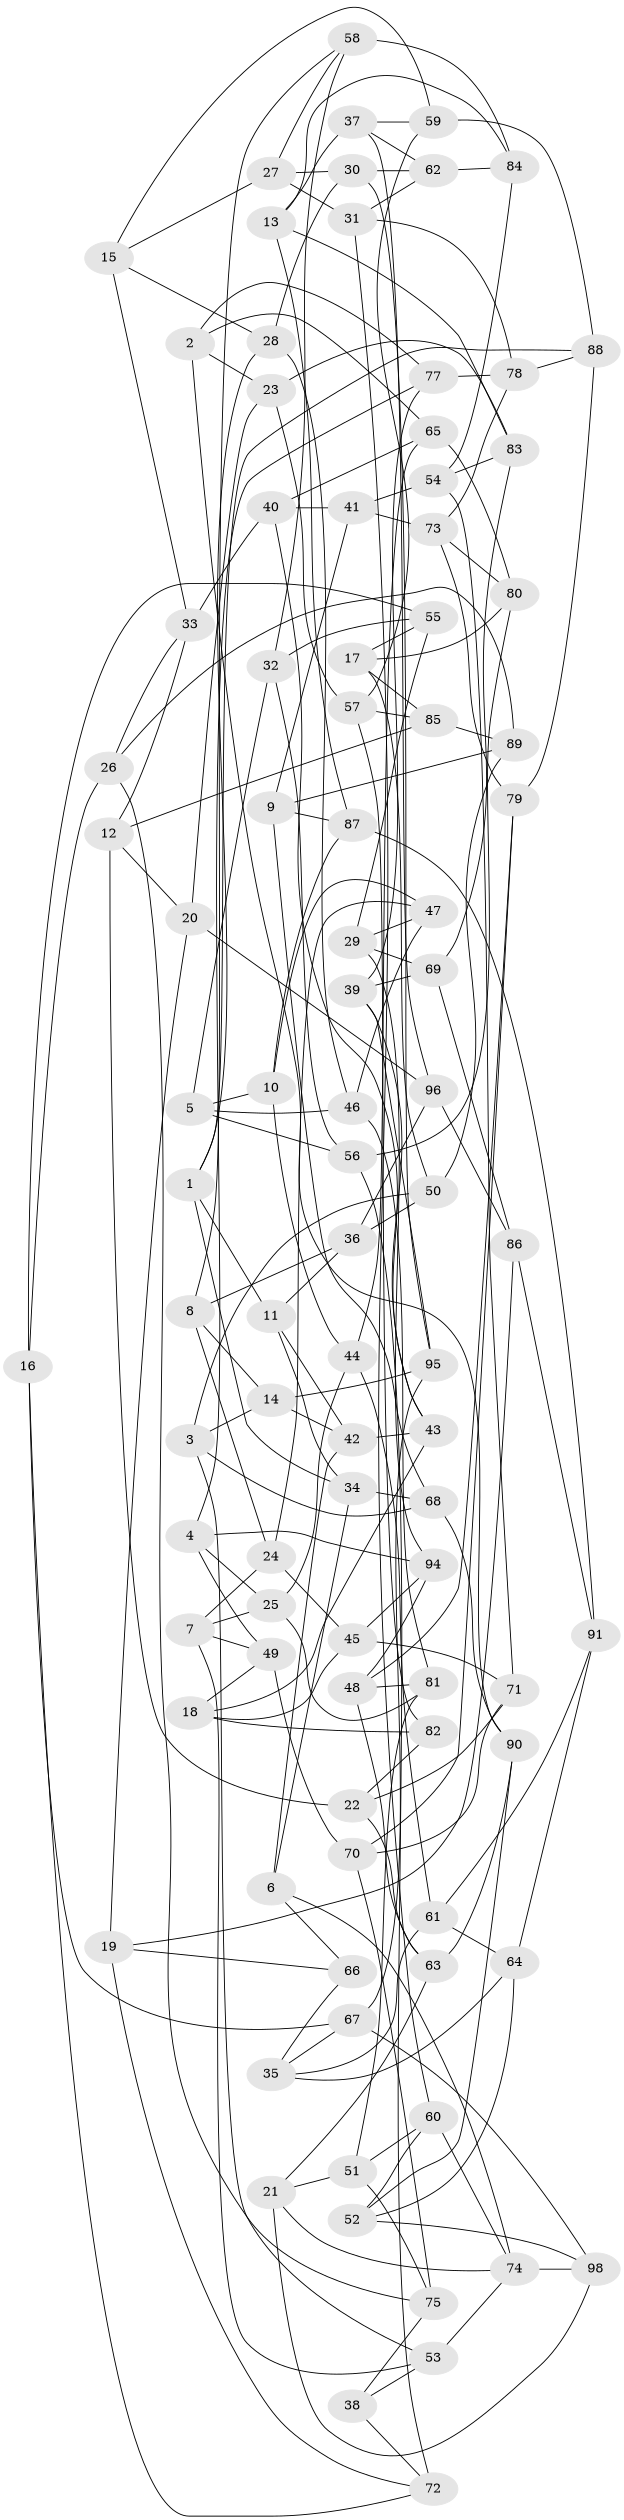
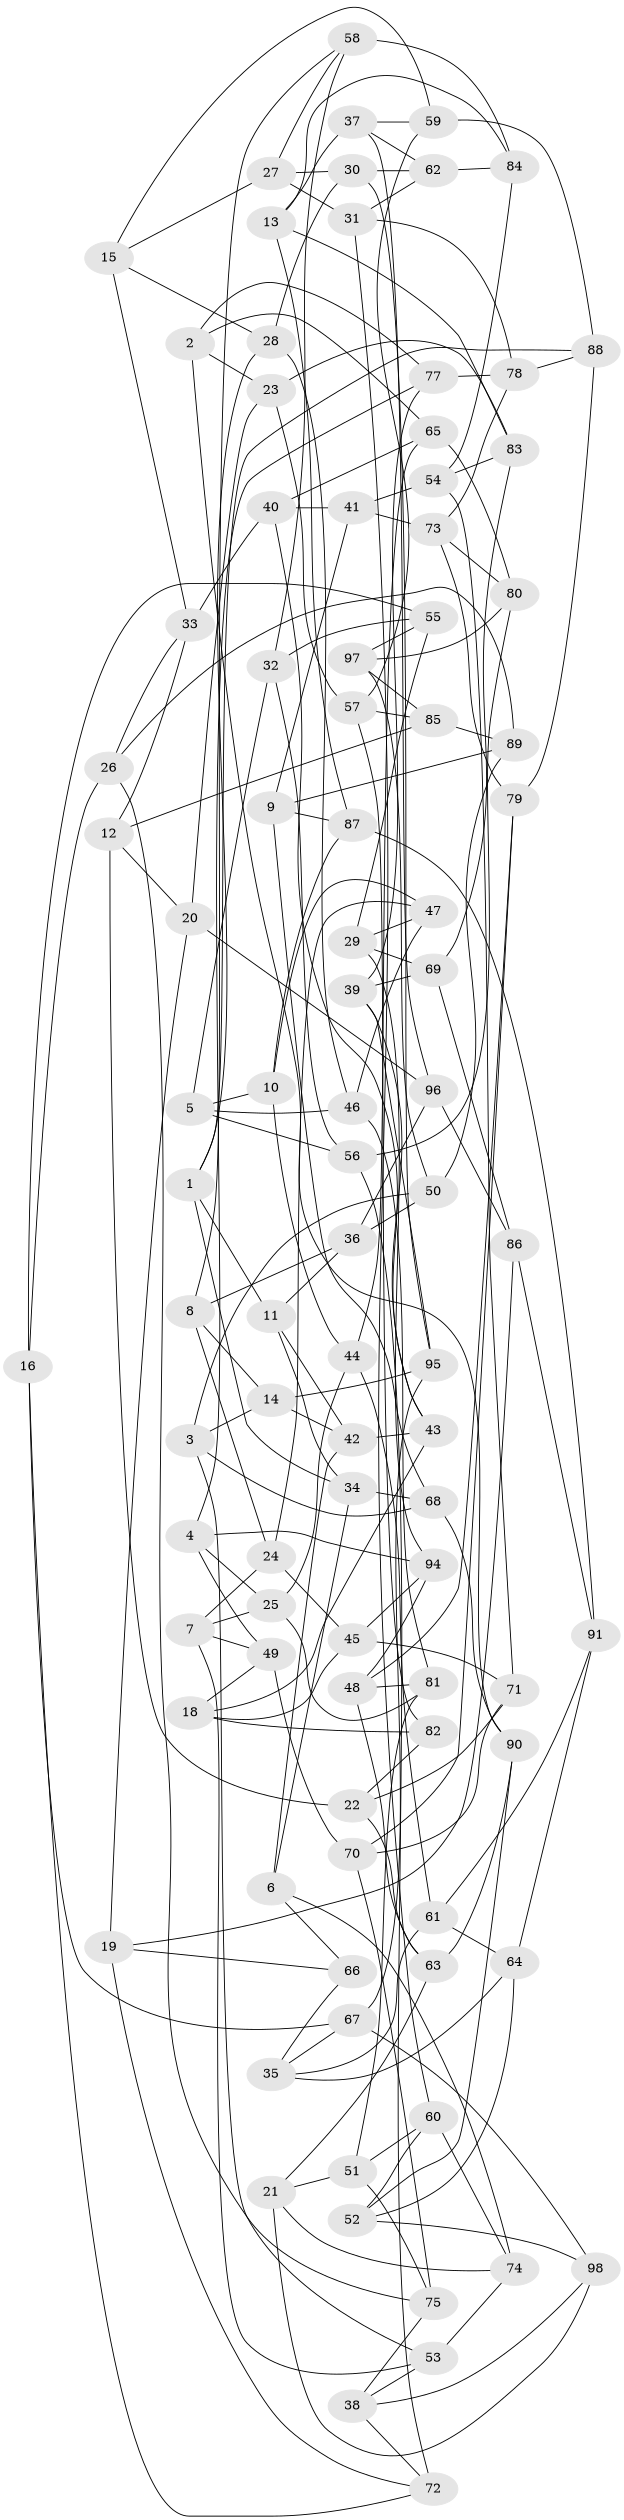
node "17": label "17" -> "97"
edge "74" -- "98": now "38" -- "98"
